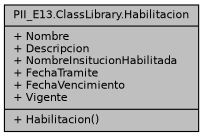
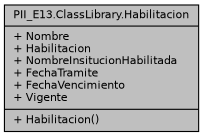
node "PII_E13.ClassLibrary.Habilitacion": text "+ Descripcion" -> "+ Habilitacion"
